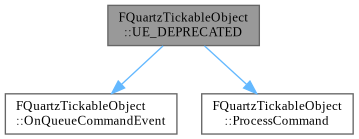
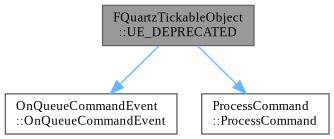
node "FQuartzTickableObject ::OnQueueCommandEvent": label "FQuartzTickableObject ::OnQueueCommandEvent" -> "OnQueueCommandEvent ::OnQueueCommandEvent"
node "FQuartzTickableObject ::ProcessCommand": label "FQuartzTickableObject ::ProcessCommand" -> "ProcessCommand ::ProcessCommand"
